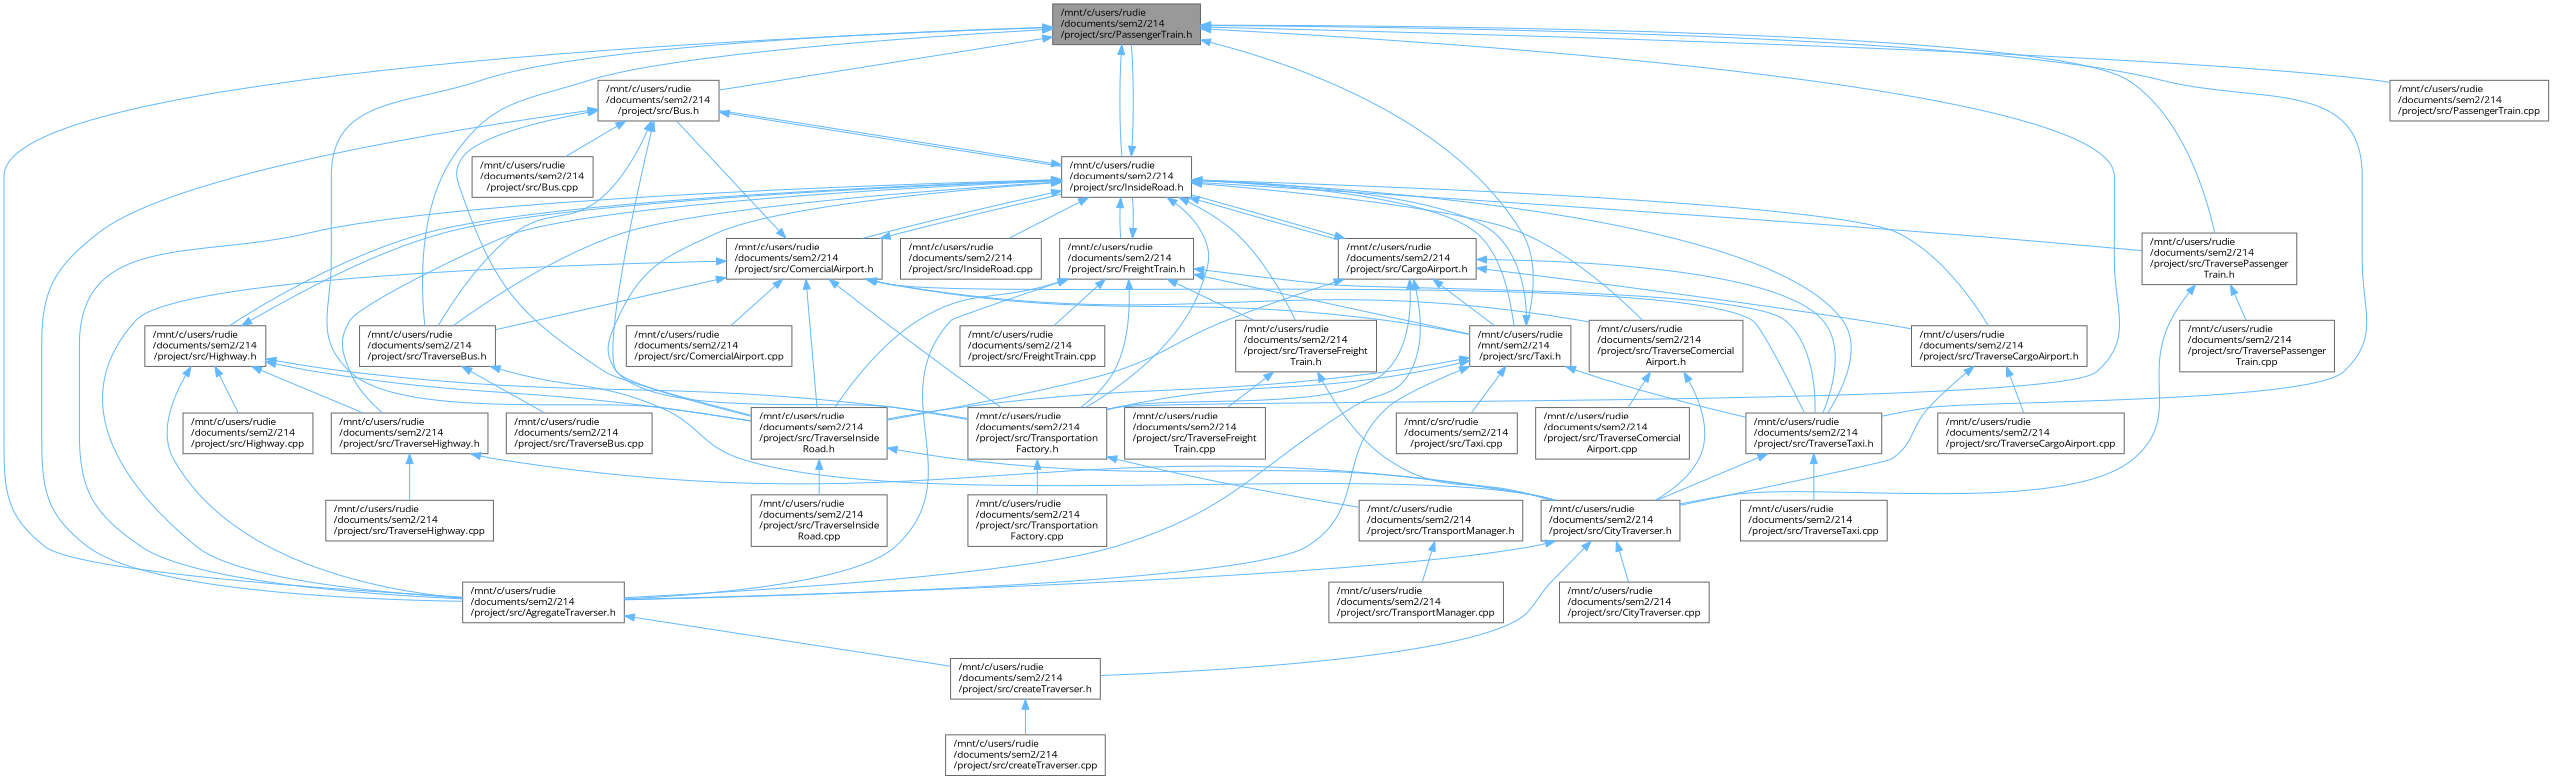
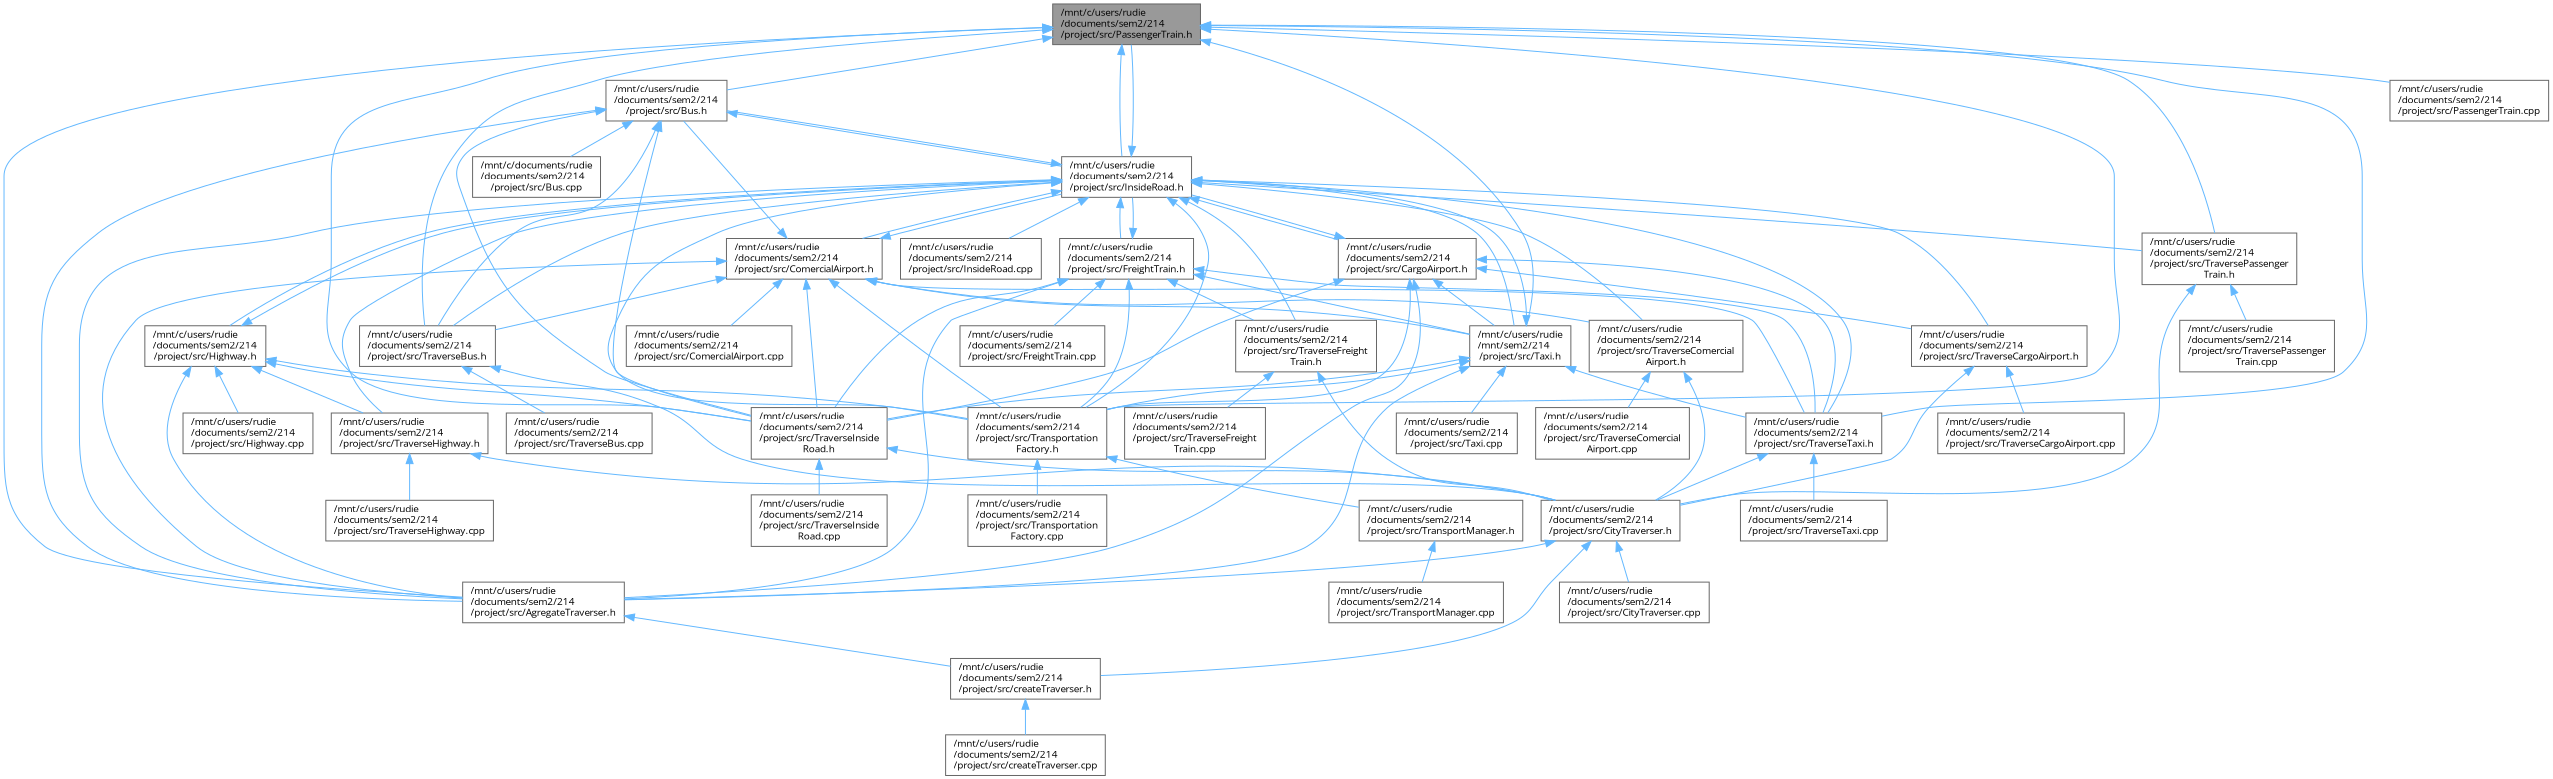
node "/mnt/c/users/rudie /documents/sem2/214 /project/src/Bus.cpp": label "/mnt/c/users/rudie /documents/sem2/214 /project/src/Bus.cpp" -> "/mnt/c/documents/rudie /documents/sem2/214 /project/src/Bus.cpp"
node "/mnt/c/src/rudie /documents/sem2/214 /project/src/Taxi.cpp": label "/mnt/c/src/rudie /documents/sem2/214 /project/src/Taxi.cpp" -> "/mnt/c/users/rudie /documents/sem2/214 /project/src/Taxi.cpp"
